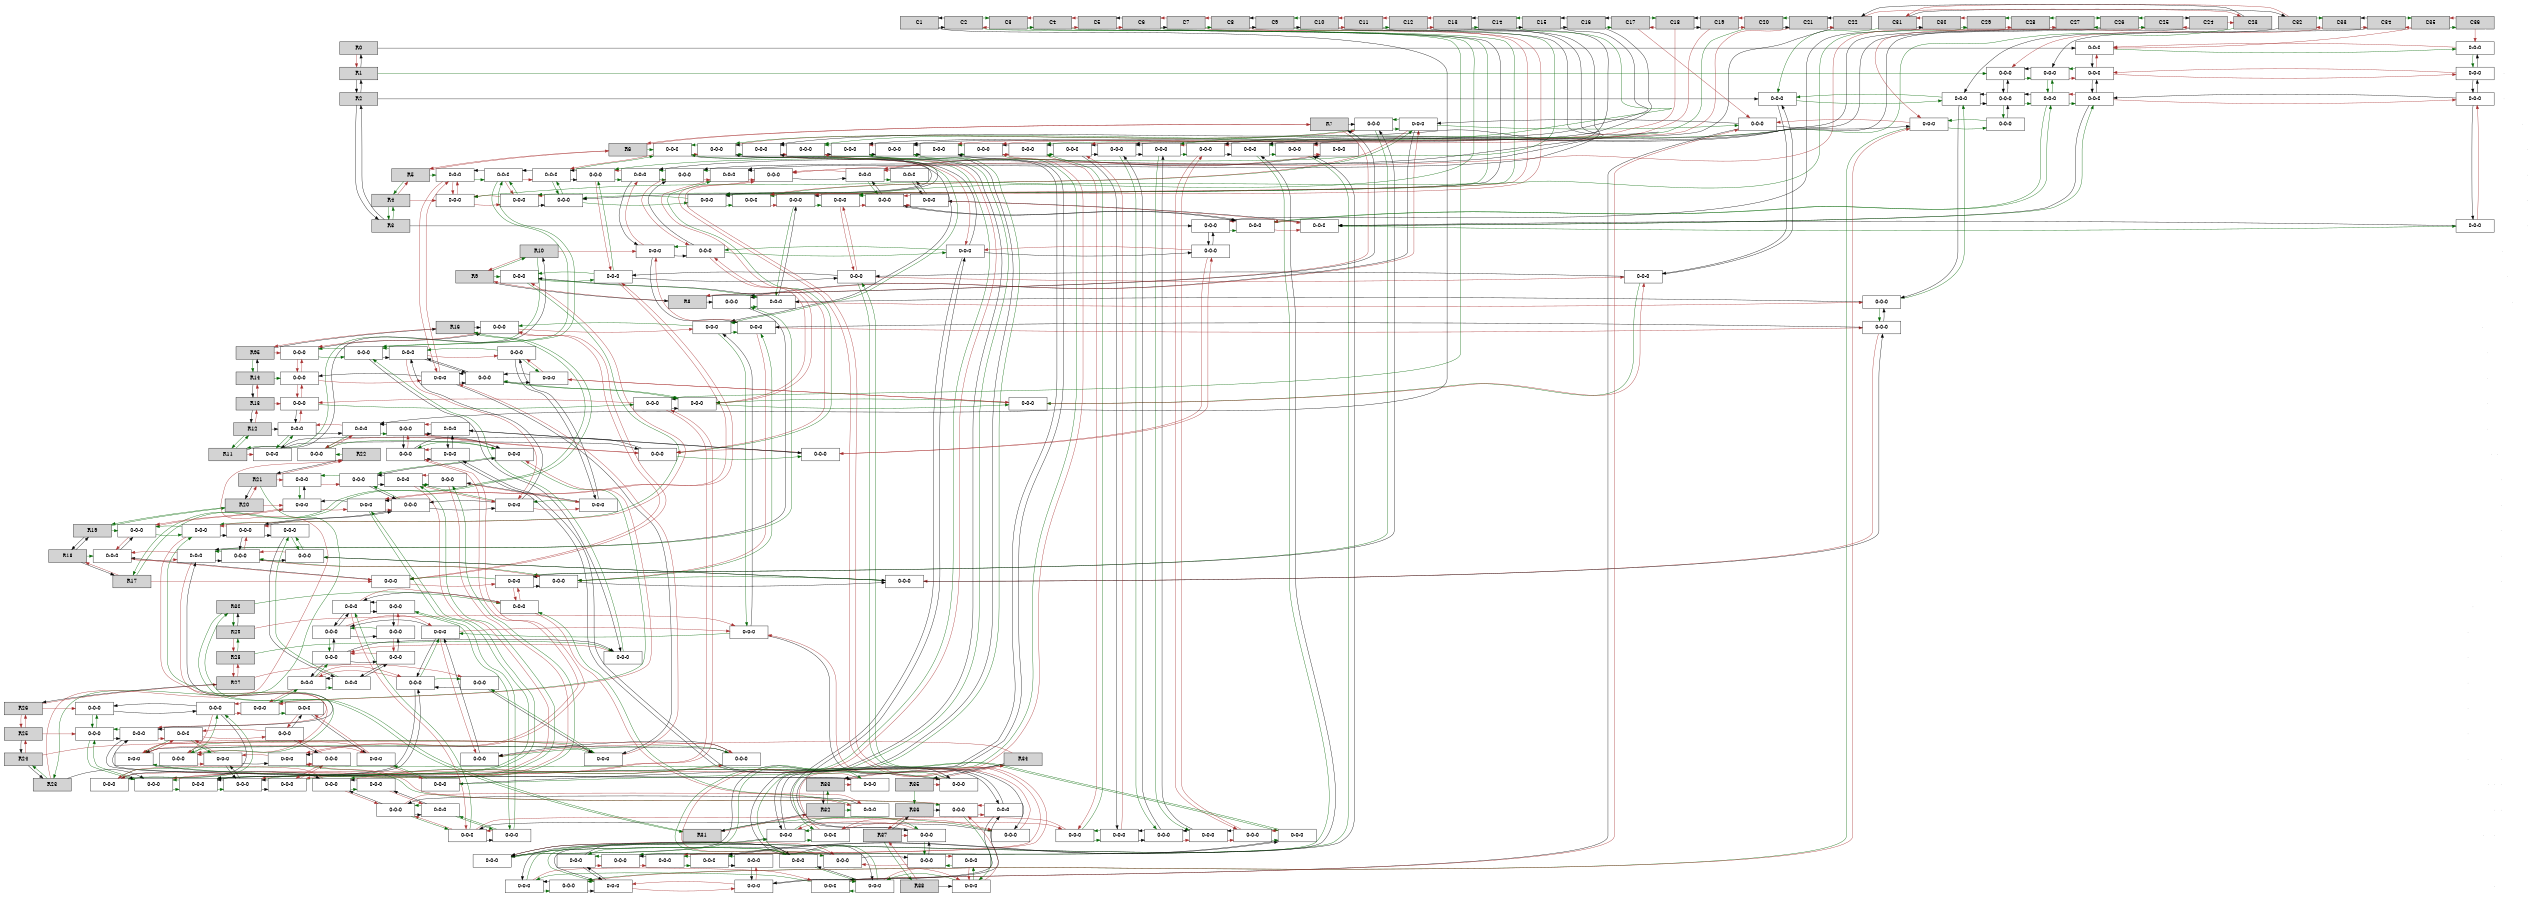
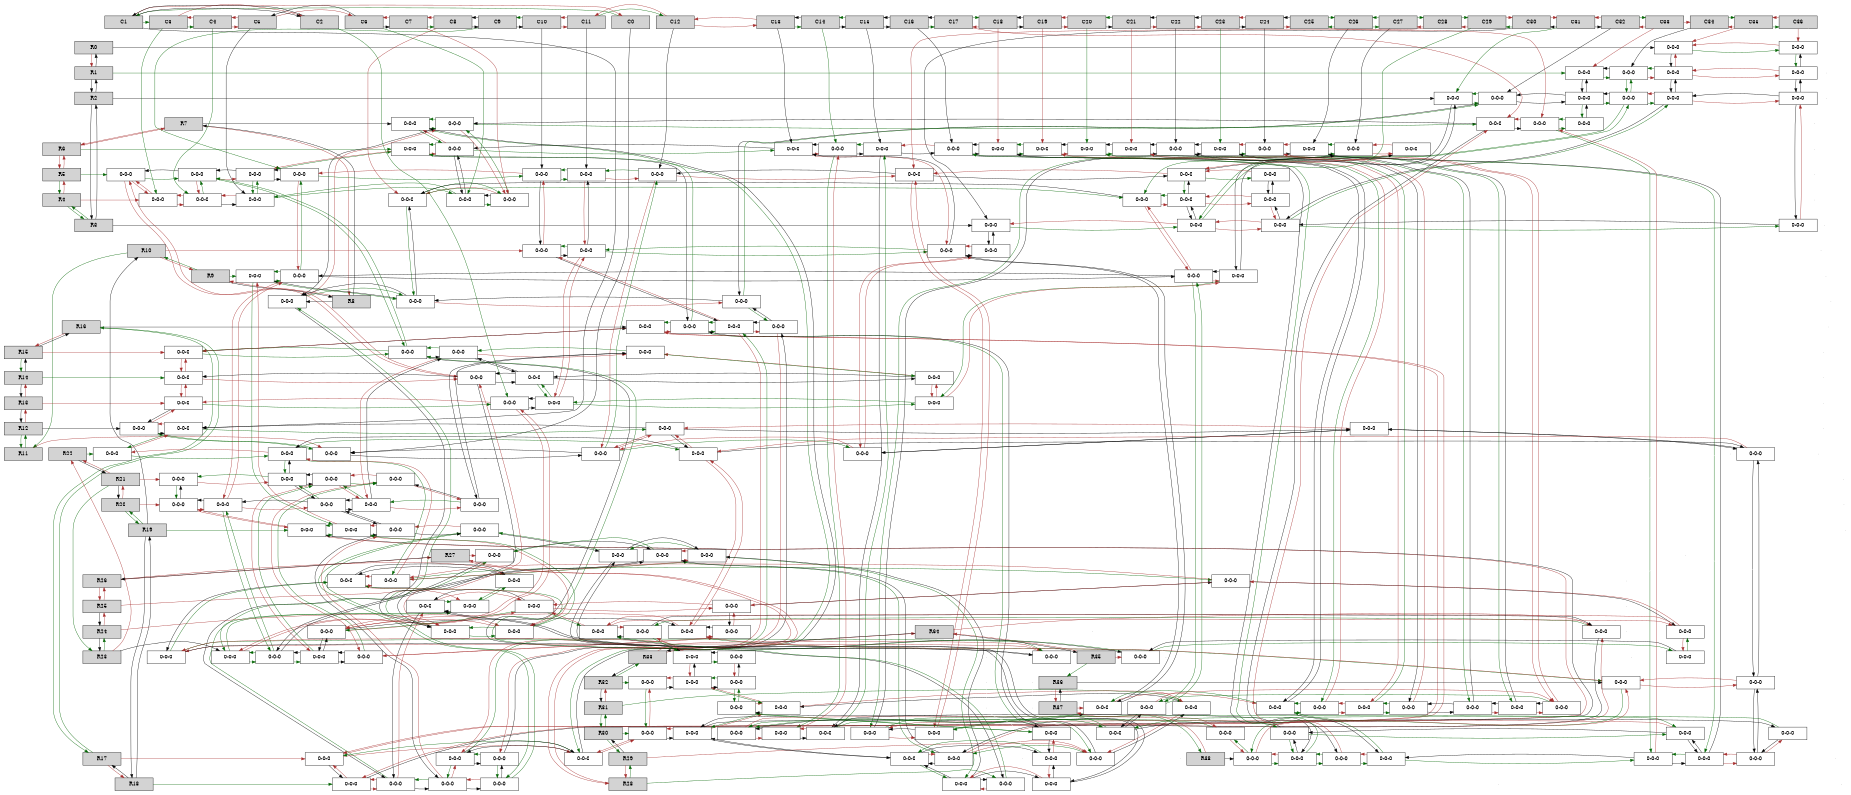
edge "C2" -> "C3": now "C1" -> "C3"
edge "C34" -> "C33": removed
node "C0": added
edge "C23" -> "C24": added
edge "R11" -> "R10": now "R19" -> "R10"
node "R95": label "R95" -> "R15"
node "R34": label "R34" -> "R64"
